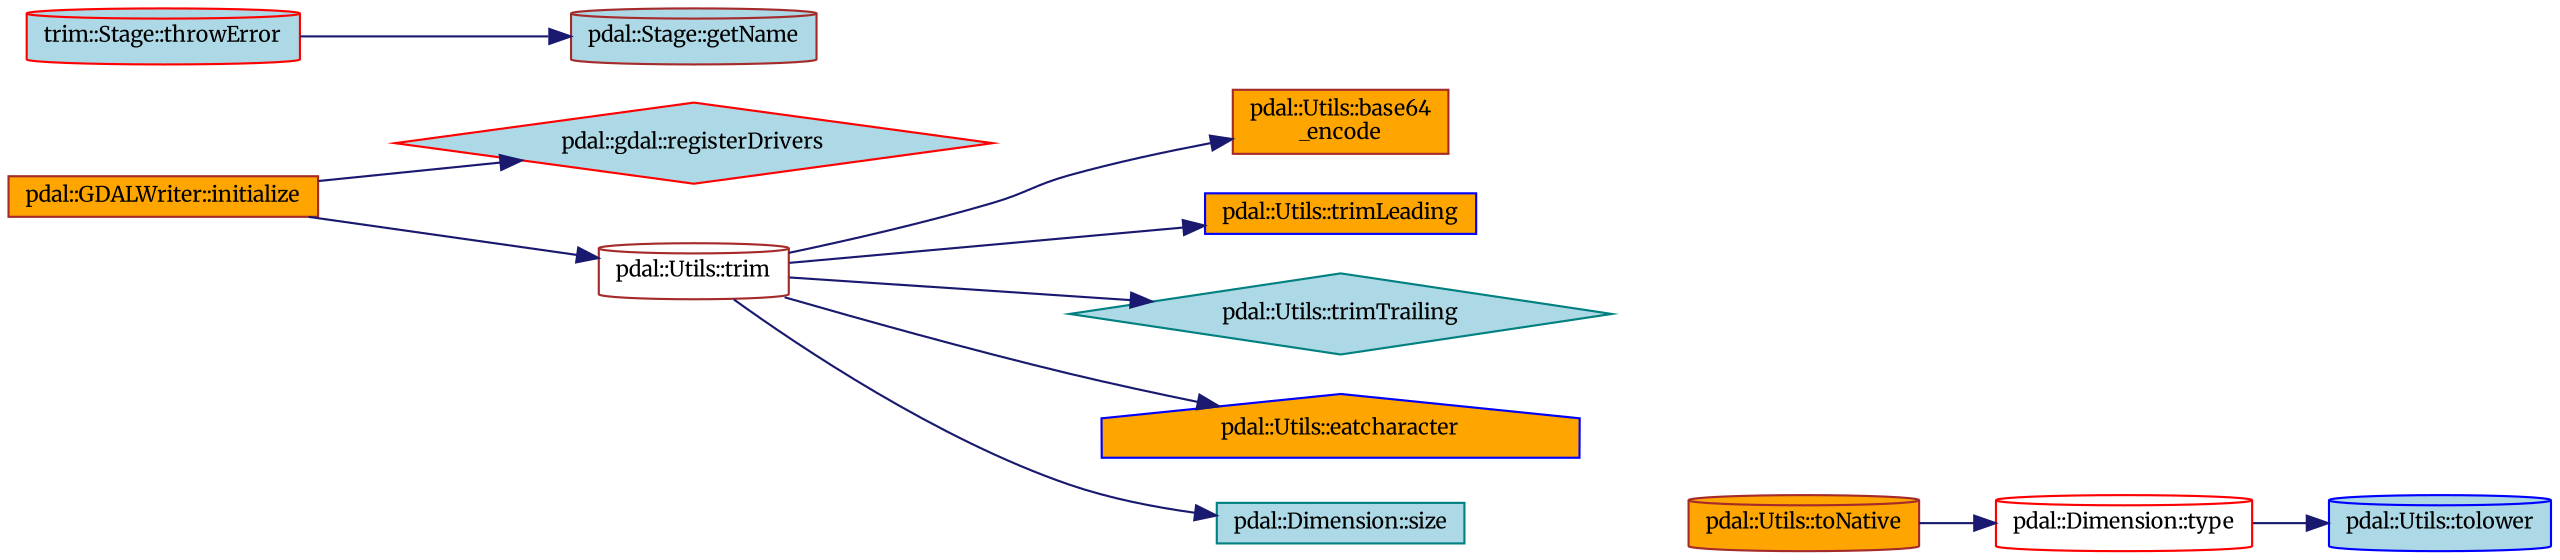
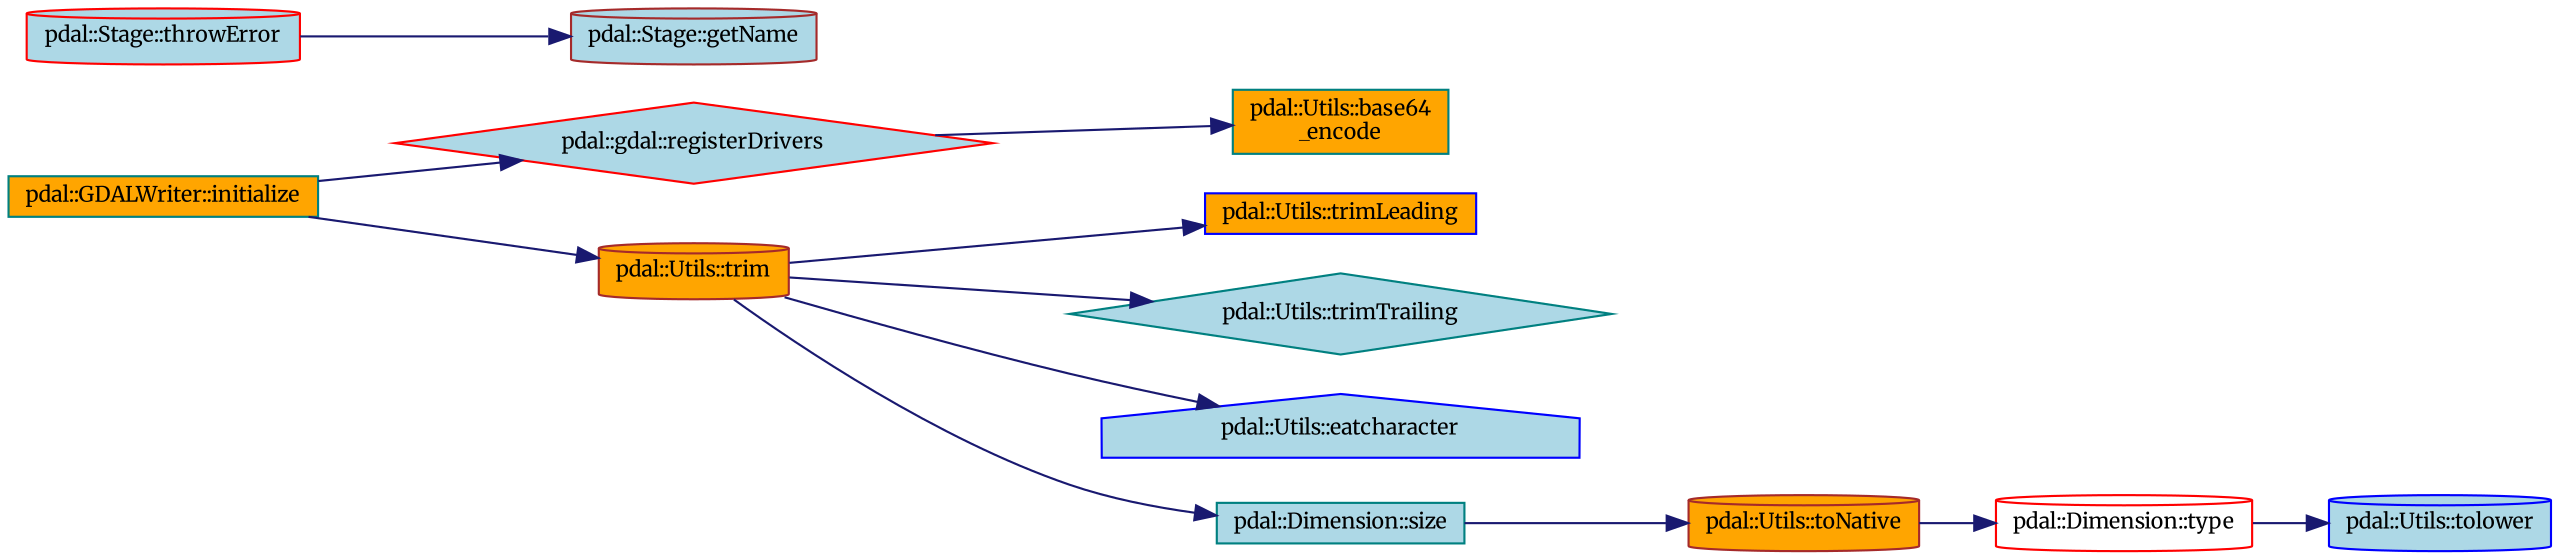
node "trim::Stage::throwError": label "trim::Stage::throwError" -> "pdal::Stage::throwError"
node "pdal::Utils::base64 _encode": color brown -> teal
node "pdal::GDALWriter::initialize": color brown -> teal
edge "pdal::Utils::trim" -> "pdal::Utils::base64 _encode": now "pdal::gdal::registerDrivers" -> "pdal::Utils::base64 _encode"
node "pdal::Utils::trim": fillcolor white -> orange
node "pdal::Utils::eatcharacter": fillcolor orange -> lightblue
edge "pdal::Dimension::size" -> "pdal::Utils::toNative": added
